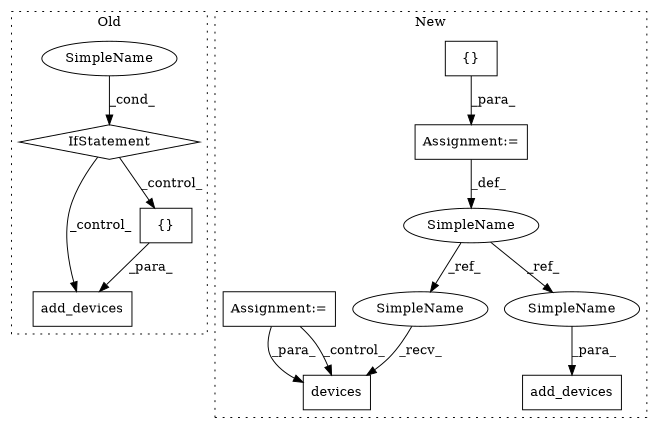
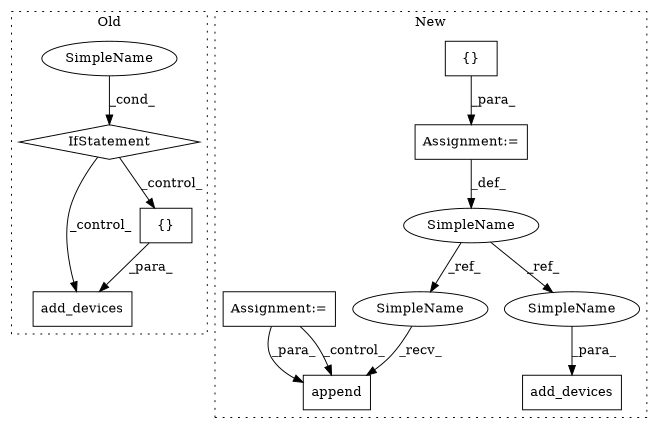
node "devices": label "devices" -> "append"
